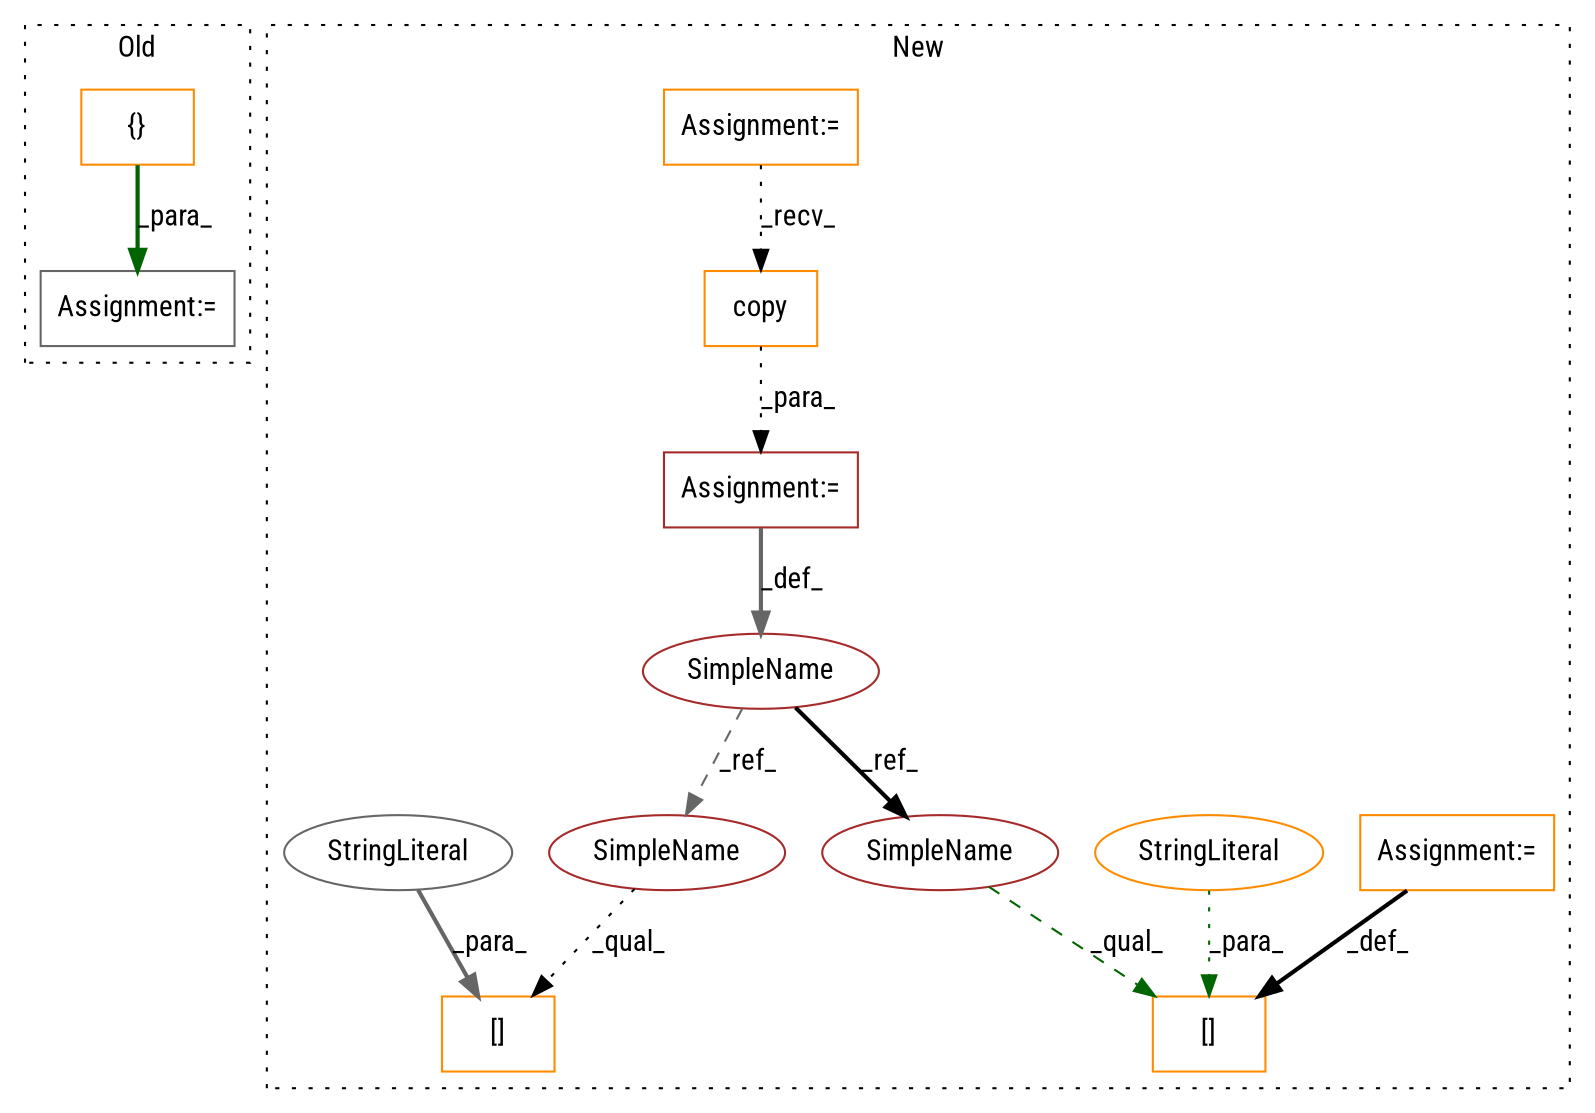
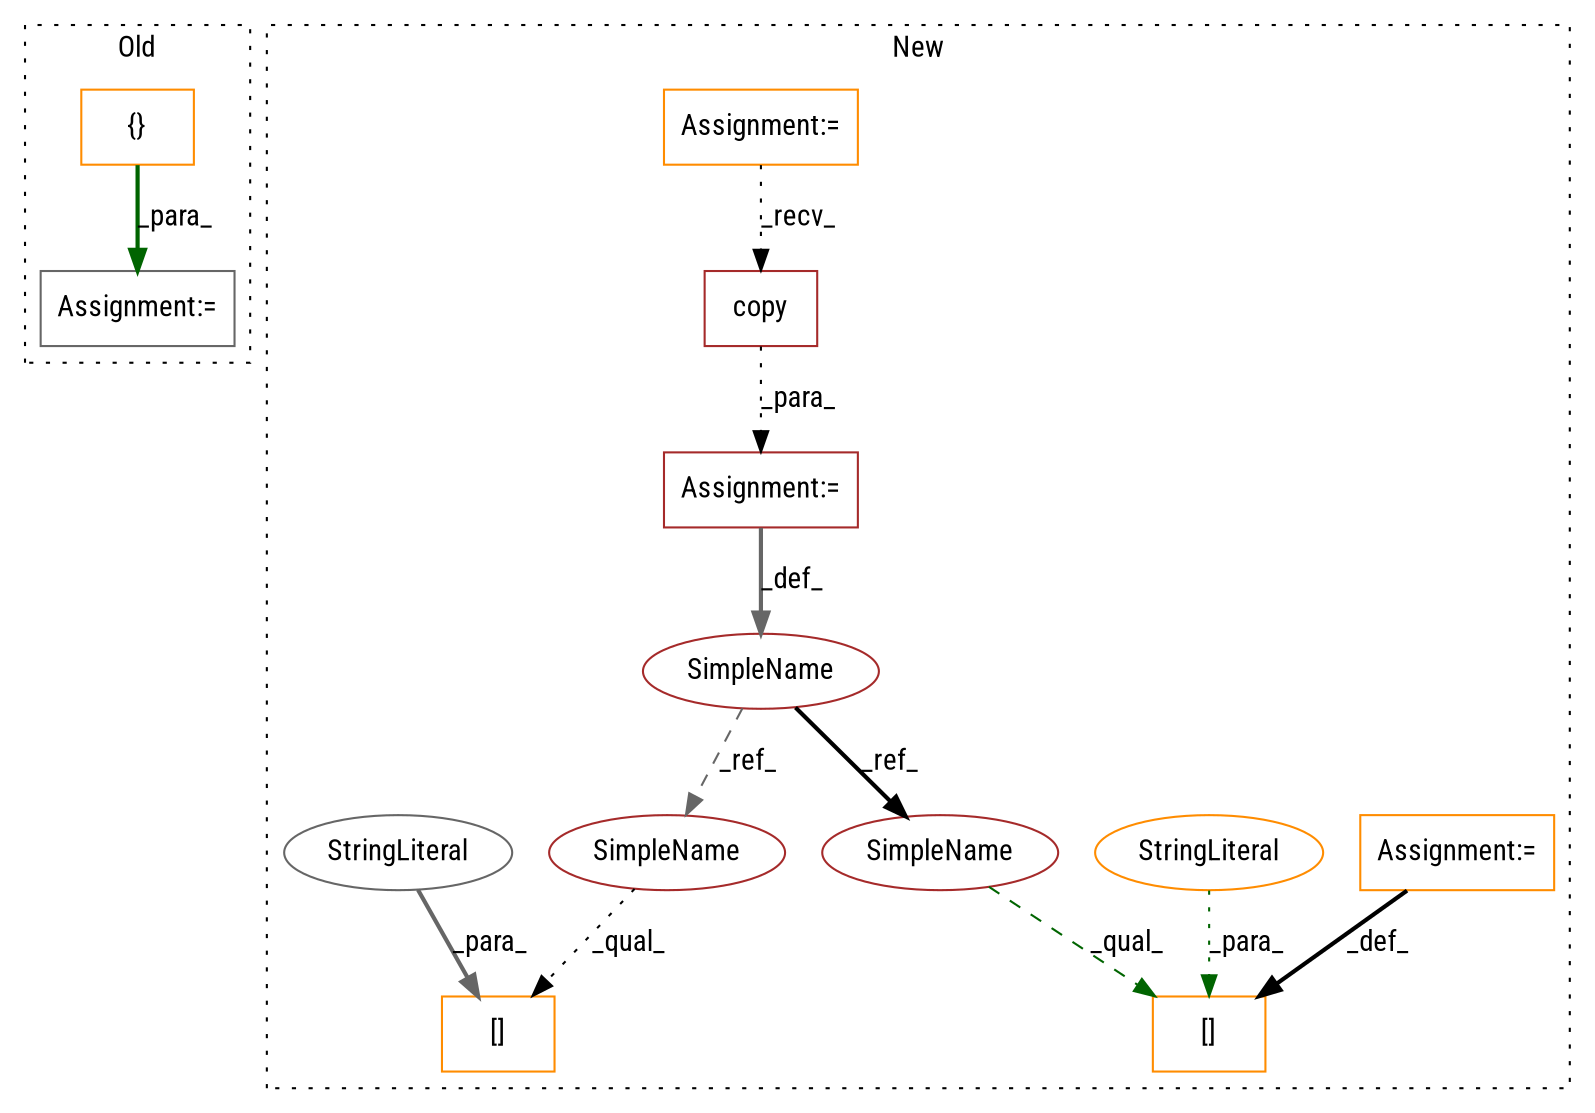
node "copy": color darkorange -> brown
